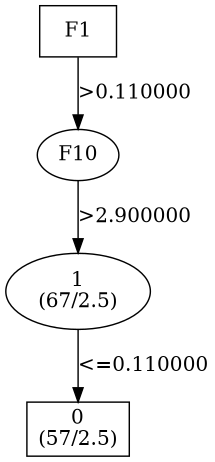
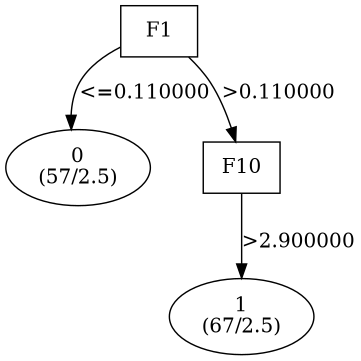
node "F10": shape ellipse -> box
edge "1 (67/2.5)" -> "0 (57/2.5)": now "F1" -> "0 (57/2.5)"
node "0 (57/2.5)": shape box -> ellipse
